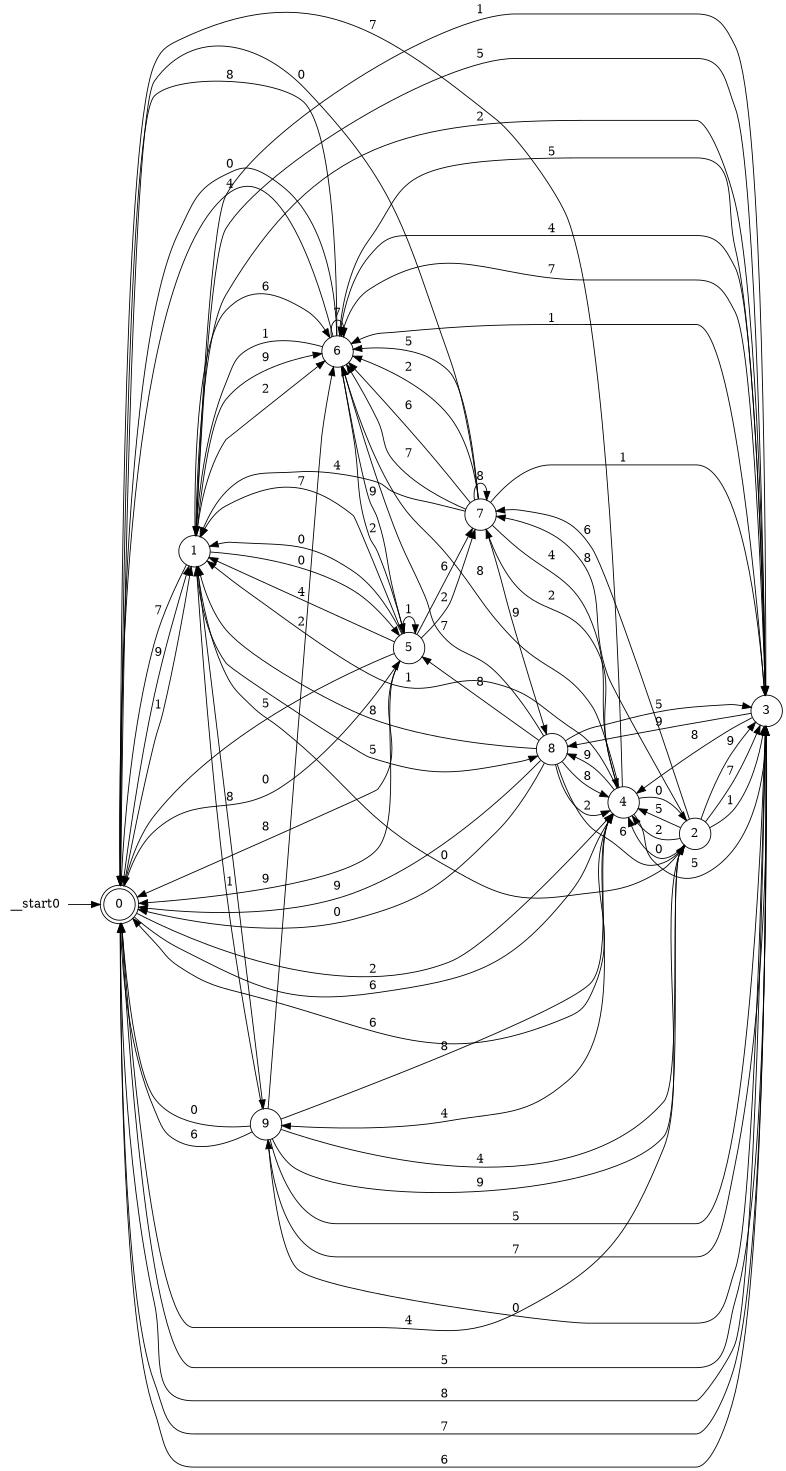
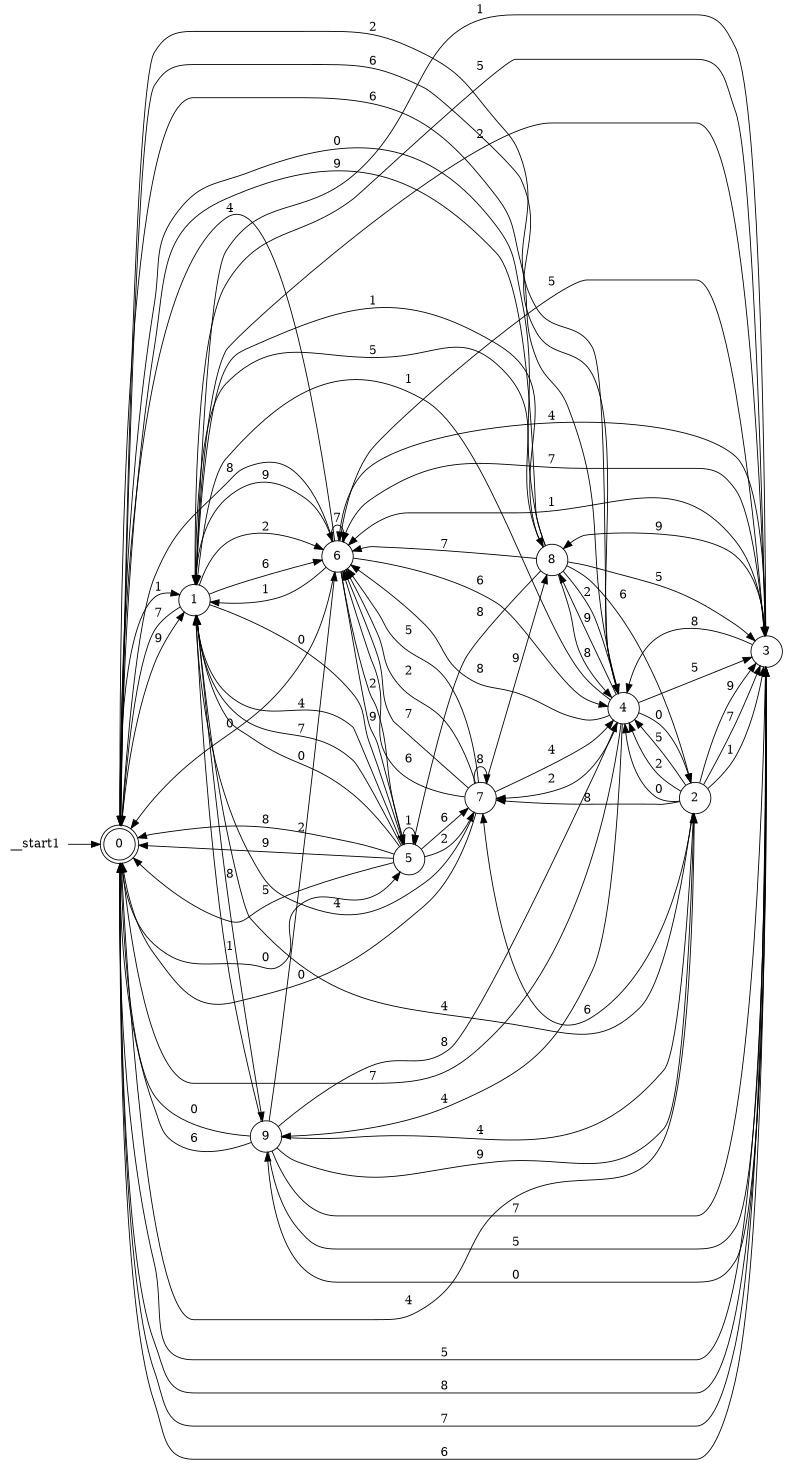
edge "7" -> "3": removed, label "1"
edge "6" -> "4": added, label "6"
edge "8" -> "1": label "8" -> "1"
edge "2" -> "1": label "0" -> "4"
node "__start0": label "__start0" -> "__start1"
